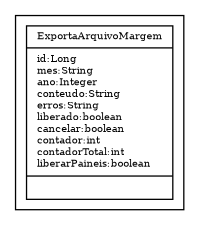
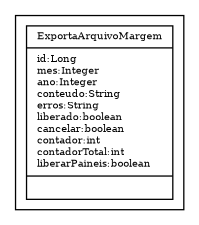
node "ExportaArquivoMargem": text "mes:String" -> "mes:Integer"
